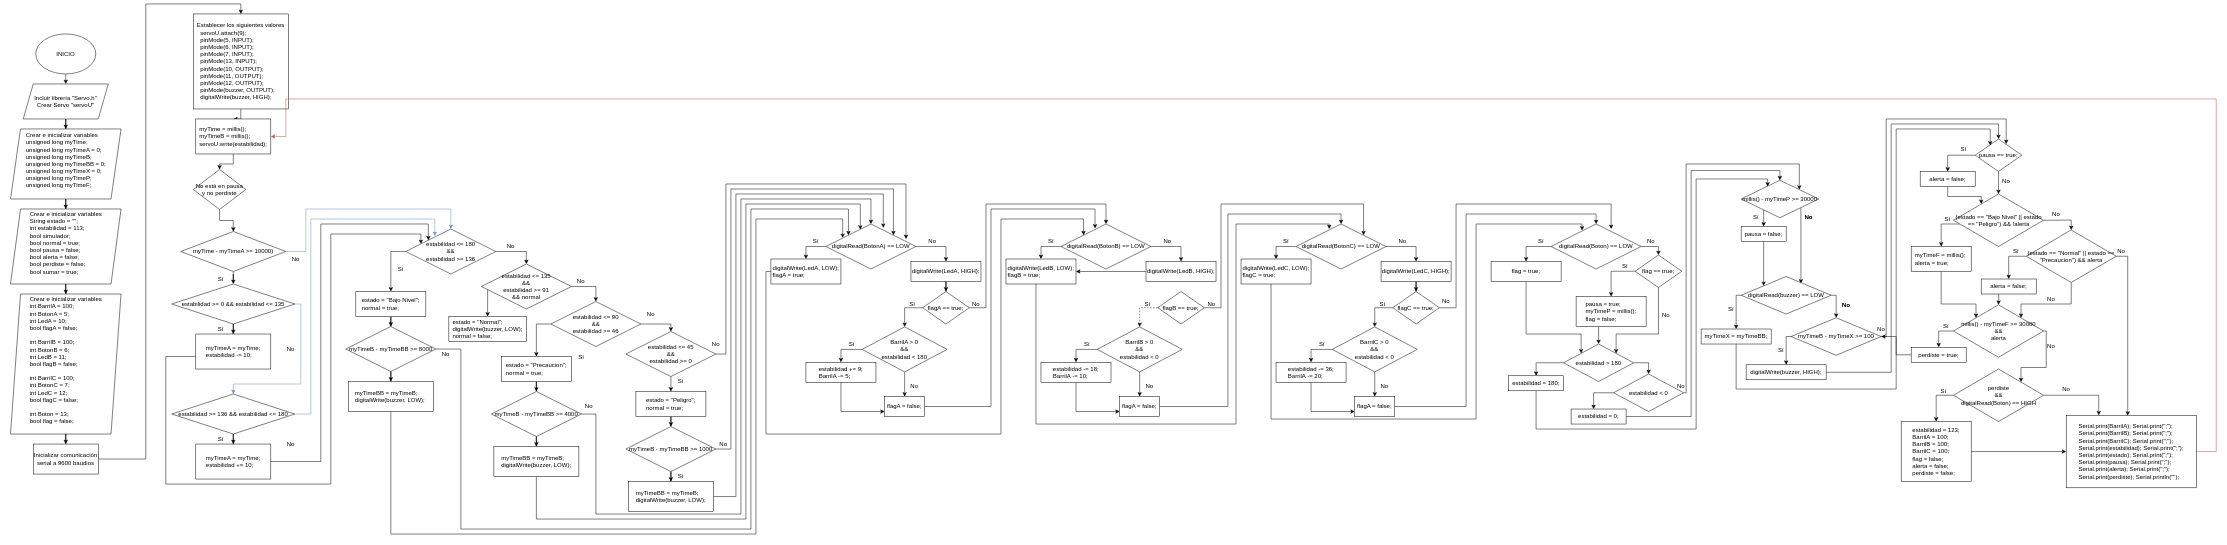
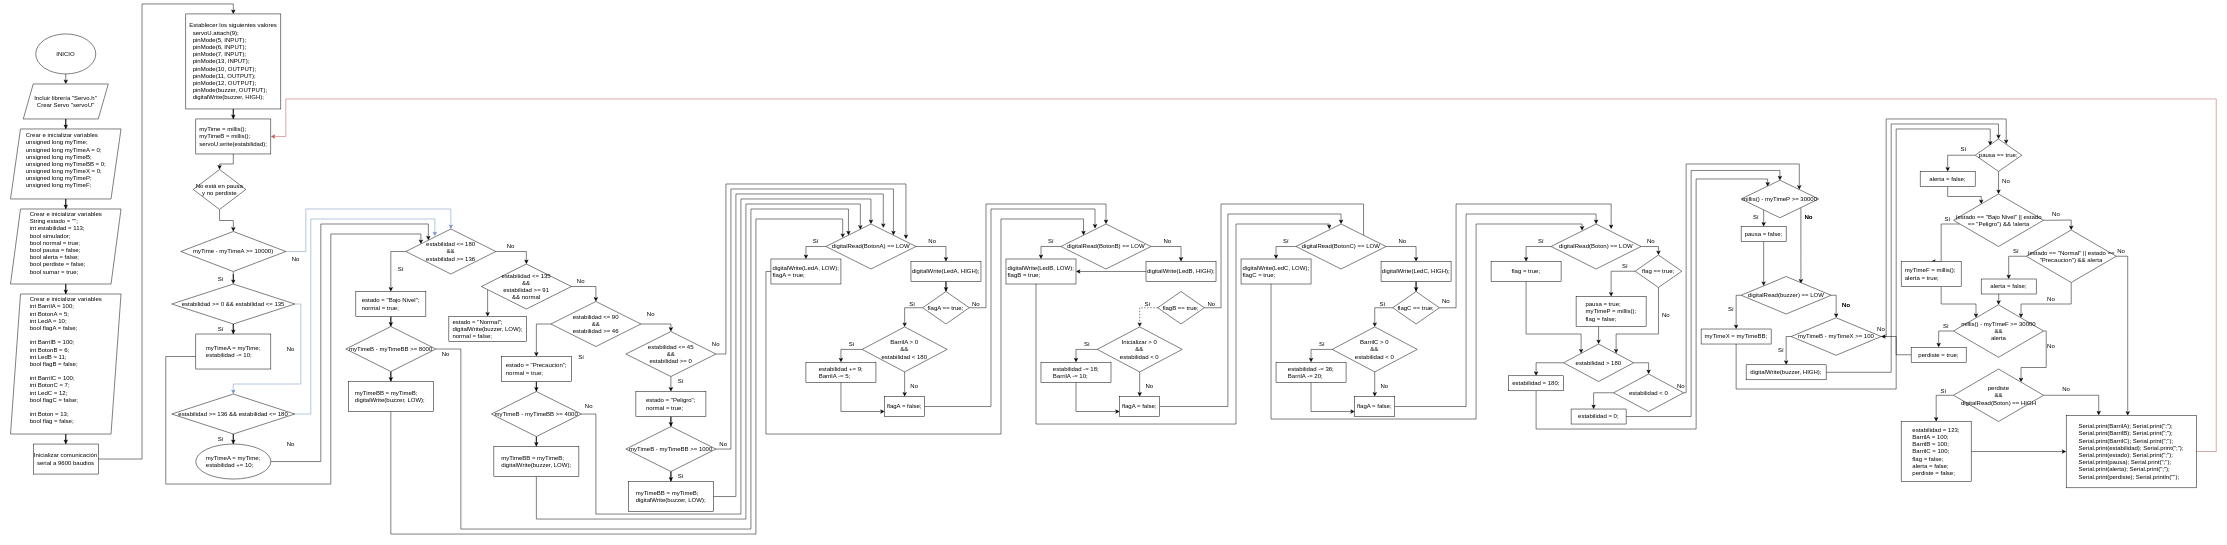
node "Establecer los siguientes valores servoU.attach(9); pinMode(5, INPUT); pinMode(6, INPUT); pinMode(7, INPUT); pinMode(13, INPUT); pinMode(10, OUTPUT); pinMode(11, OUTPUT); pinMode(12, OUTPUT); pinMode(buzzer, OUTPUT); digitalWrite(buzzer, HIGH);": moved (241, 61) -> (233, 61)
edge "flagB == true;" -> "digitalRead(BotonC) == LOW": arrowhead classic -> none
node "myTimeF = millis(); alerta = true;": moved (1941, 259) -> (1931, 274)
node "BarrilB > 0 && estabilidad < 0": label "BarrilB > 0 && estabilidad < 0" -> "Inicializar > 0 && estabilidad < 0"
node "myTimeA = myTime; estabilidad += 10;": shape rectangle -> ellipse
